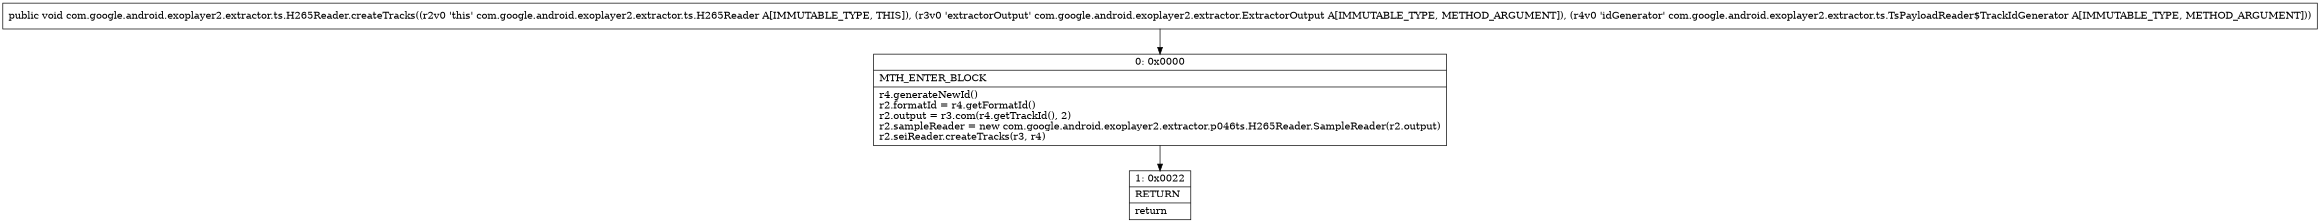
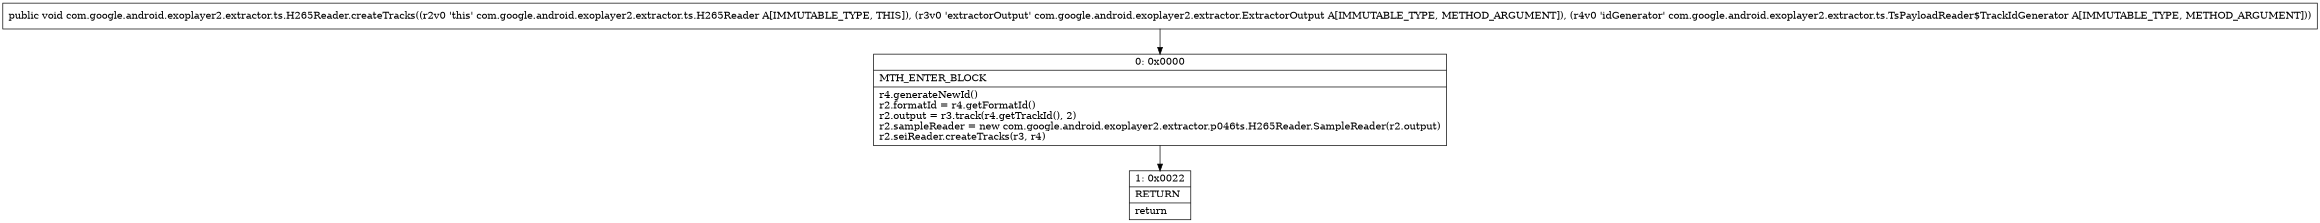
node "0: 0x0000": text "r2.output = r3.com(r4.getTrackId(), 2)" -> "r2.output = r3.track(r4.getTrackId(), 2)"
